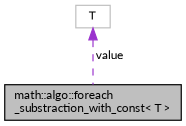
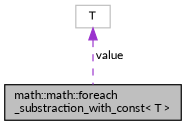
node "math::algo::foreach _substraction_with_const< T >": label "math::algo::foreach _substraction_with_const< T >" -> "math::math::foreach _substraction_with_const< T >"
